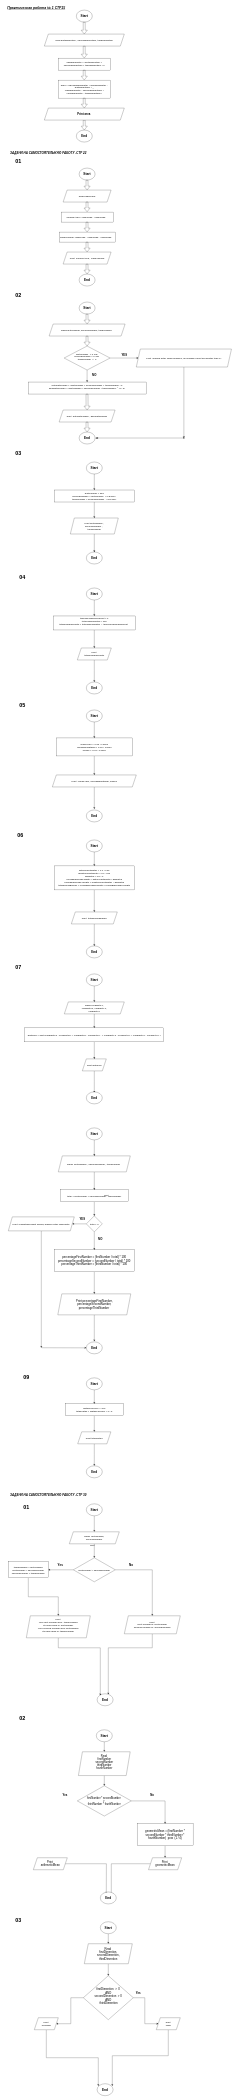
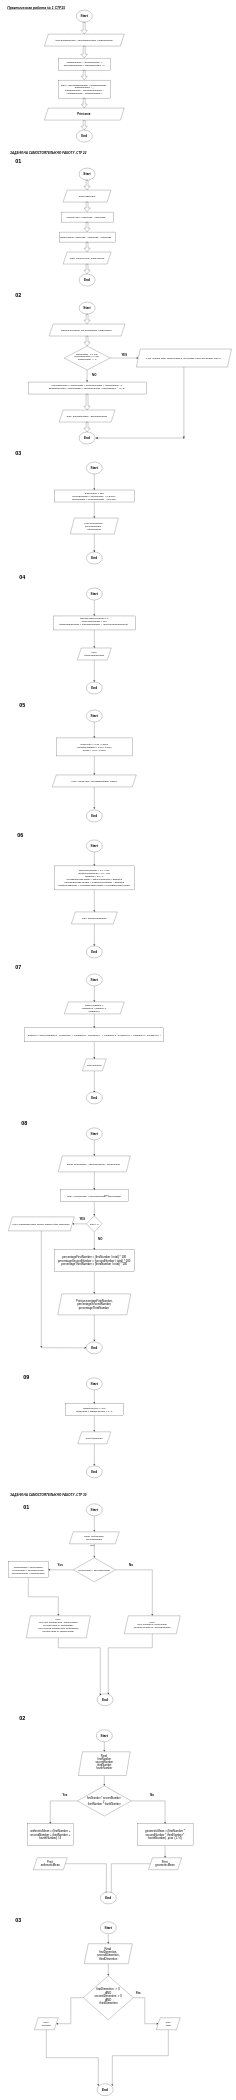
node "08": added
edge "firstNumber * secondNumber > thirdNumber * fourthNumber" -> "arithmeticMean = (firstNumber + secondNumber + thirdNumber + fourthNumber) / 4": added
node "arithmeticMean = (firstNumber + secondNumber + thirdNumber + fourthNumber) / 4": added
